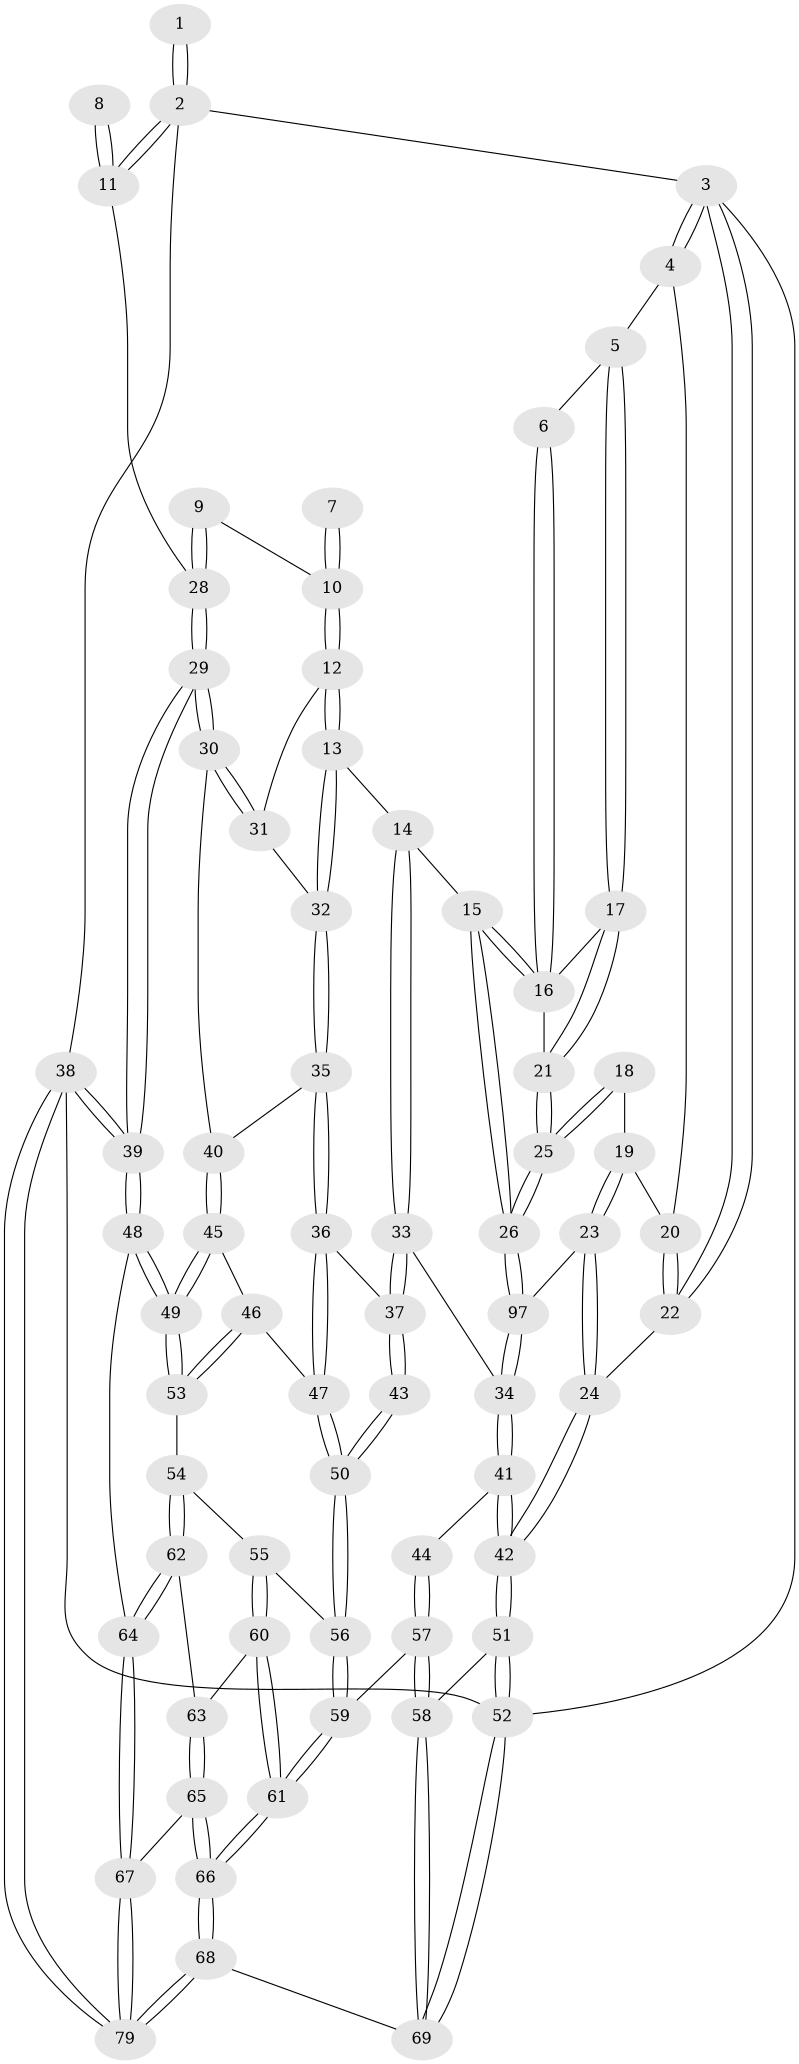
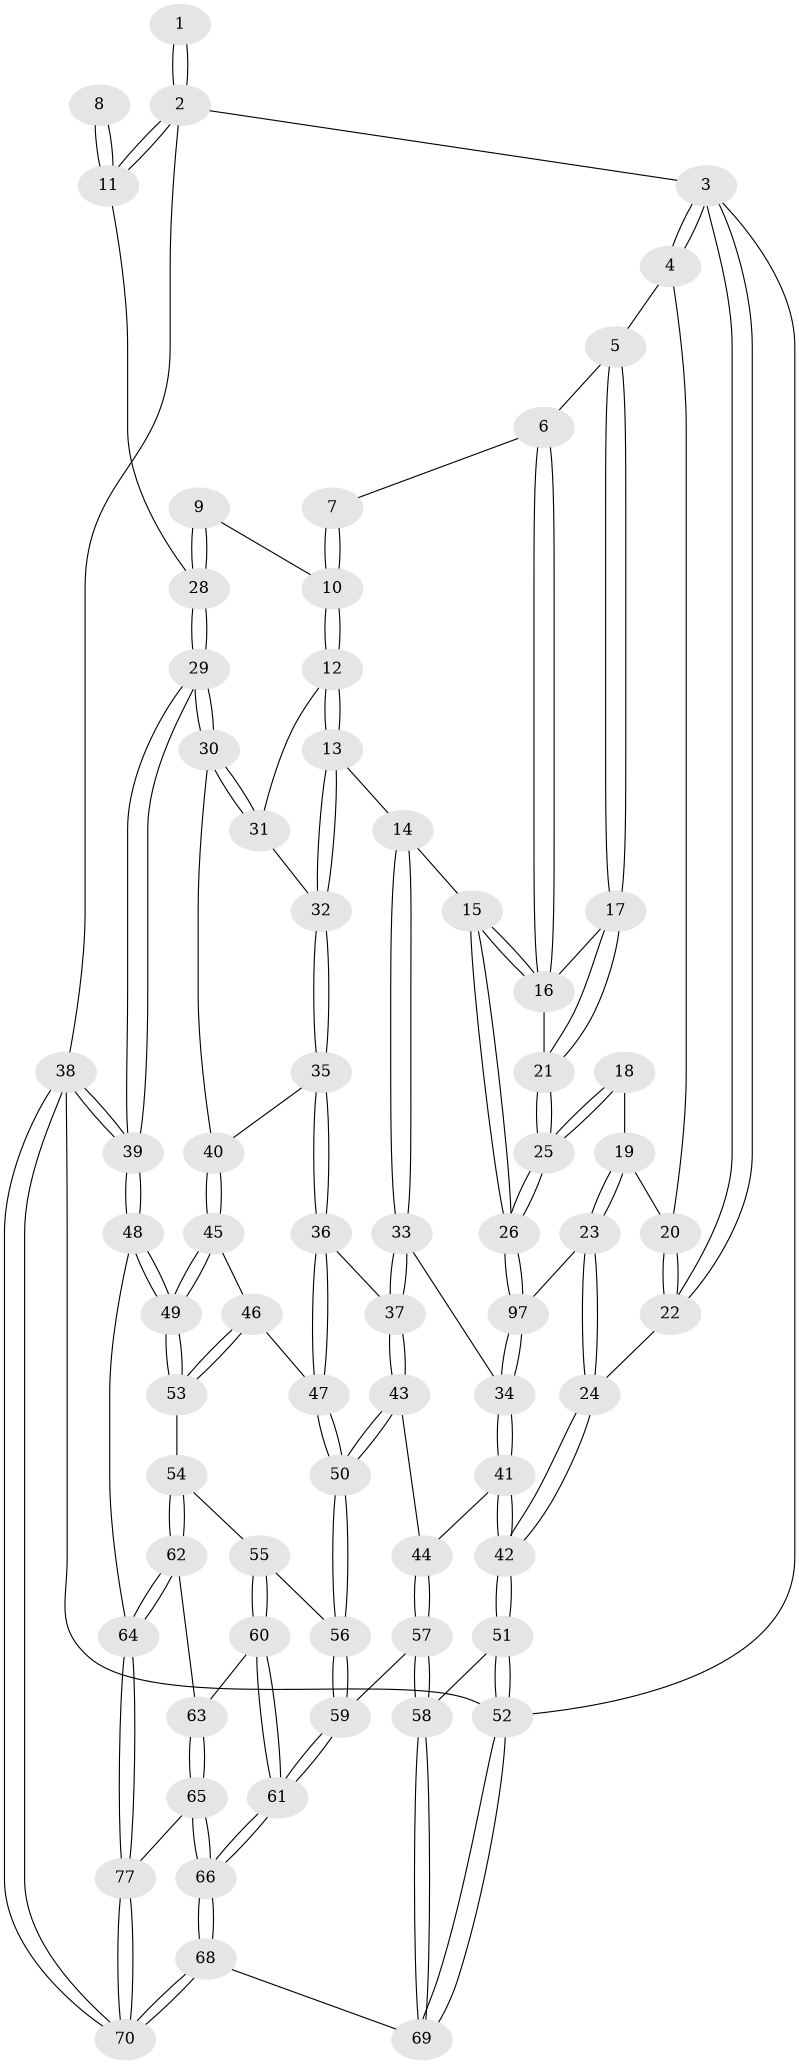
edge "6" -- "7": added
edge "43" -- "44": added
node "67": label "67" -> "77"
node "79": label "79" -> "70"
